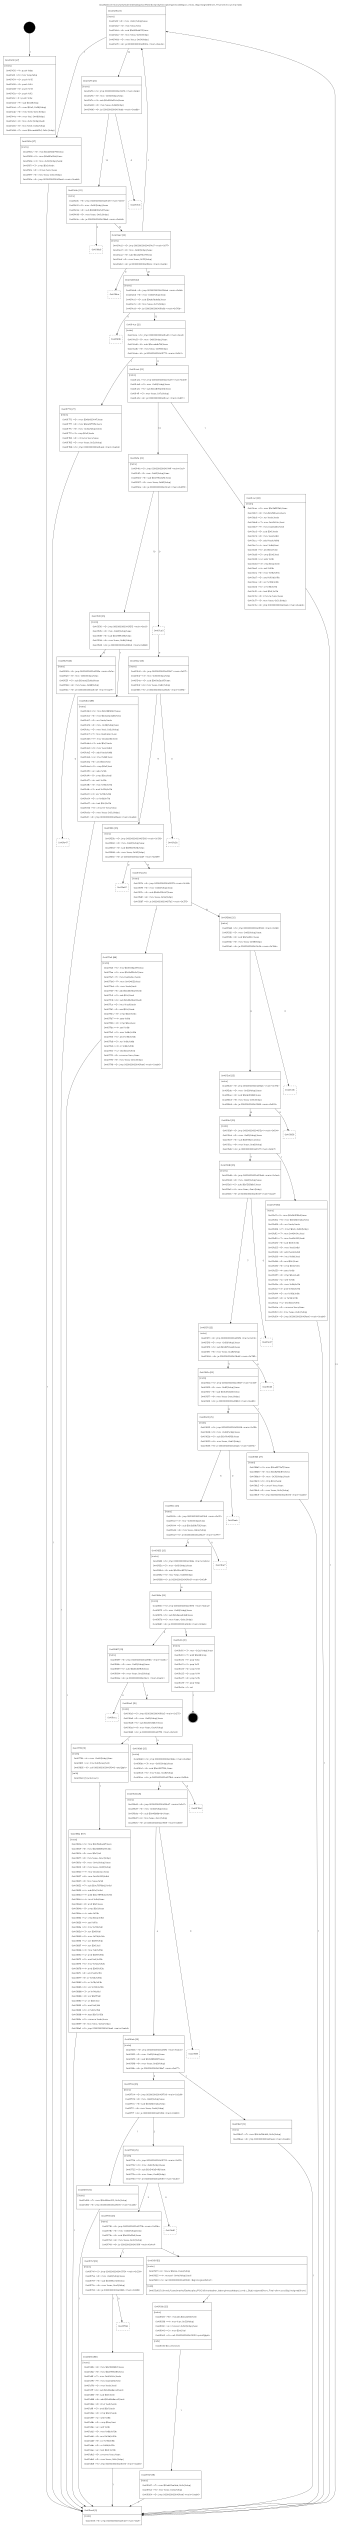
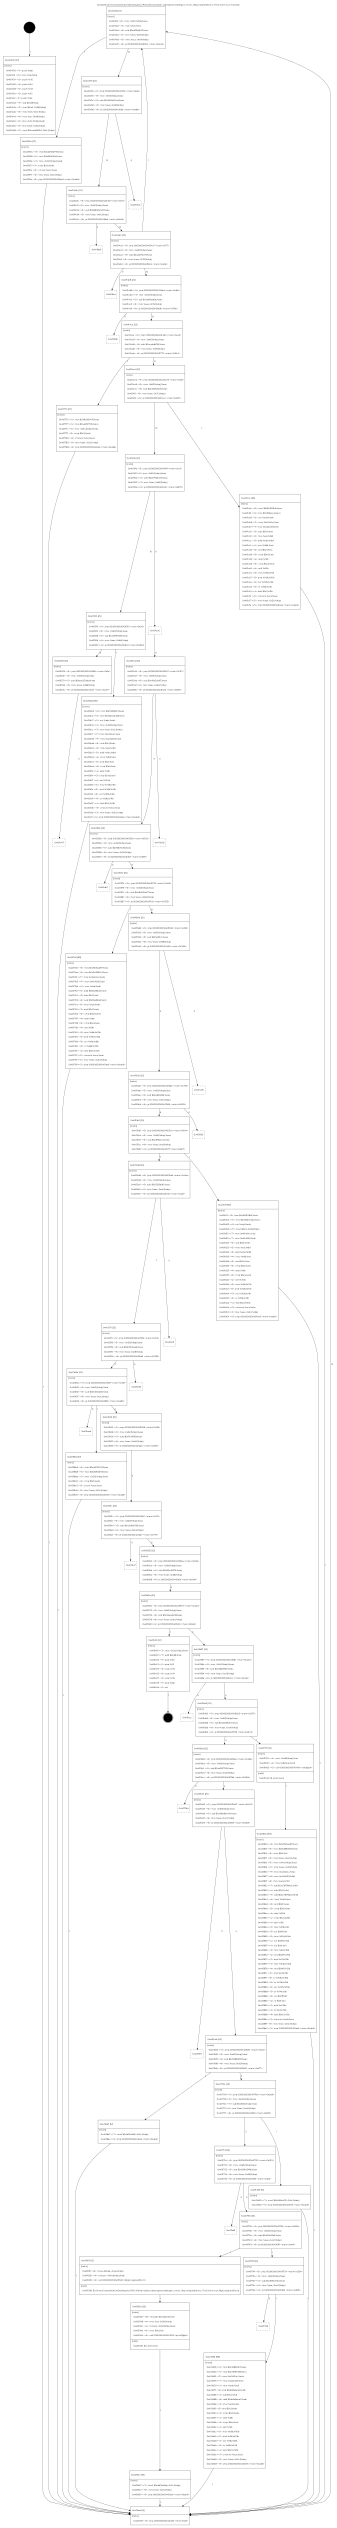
edge "0x401623 [25]" -> "0x401aab": now "0x40160a [25]" -> "0x401aab"
